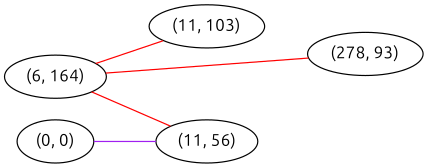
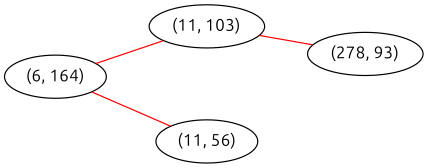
edge "(278, 93)" -- "(6, 164)": now "(278, 93)" -- "(11, 103)"
node "(0, 0)": removed
